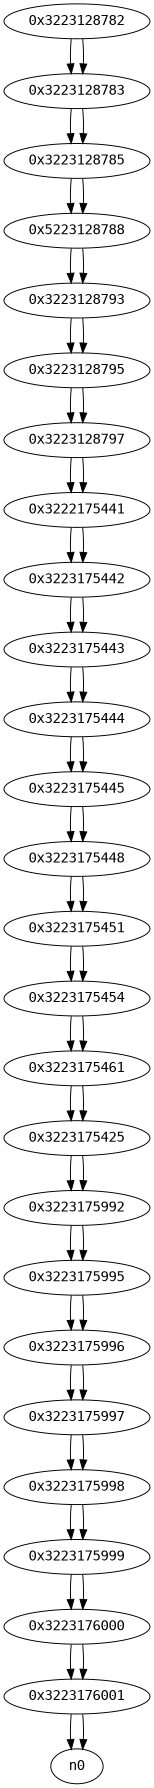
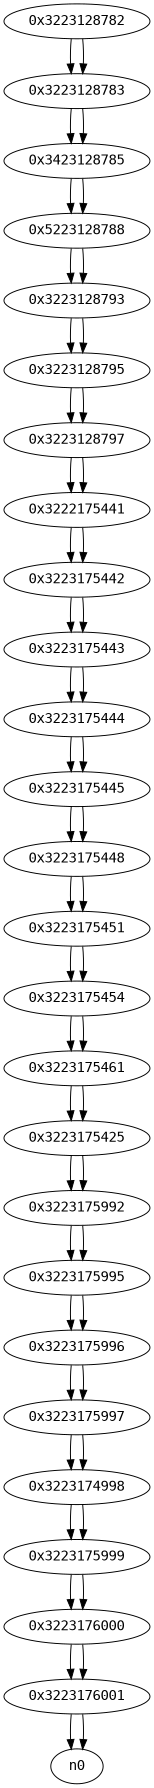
node "0x3223128785": label "0x3223128785" -> "0x3423128785"
node "0x3223175998": label "0x3223175998" -> "0x3223174998"
